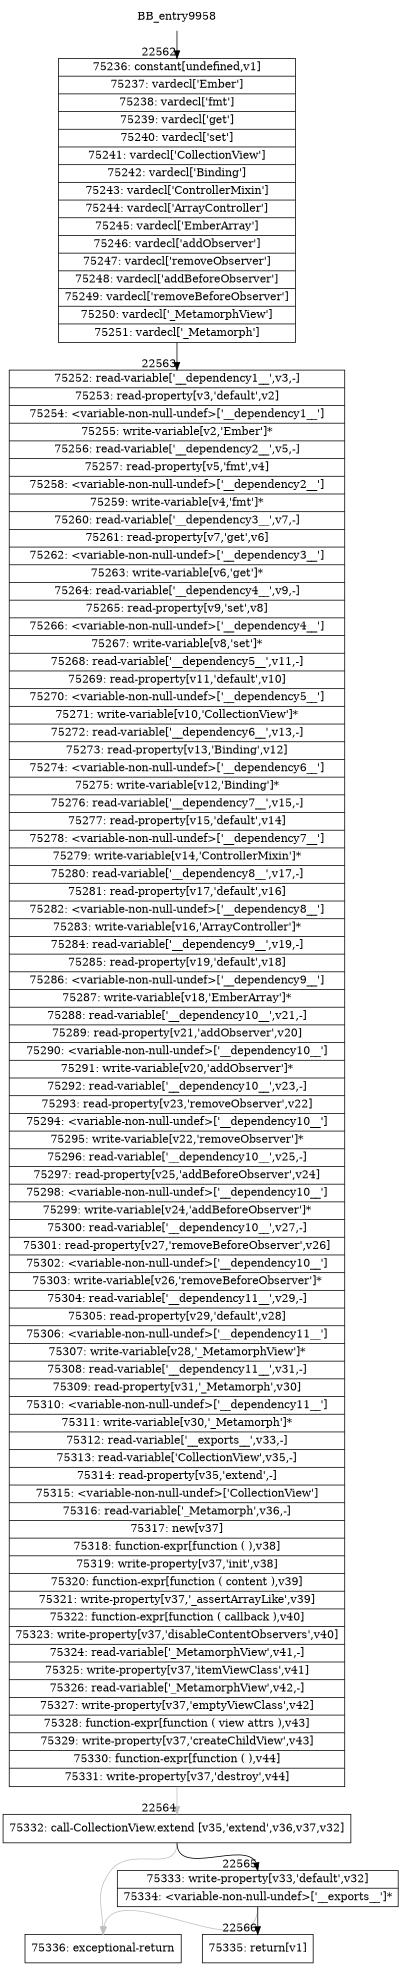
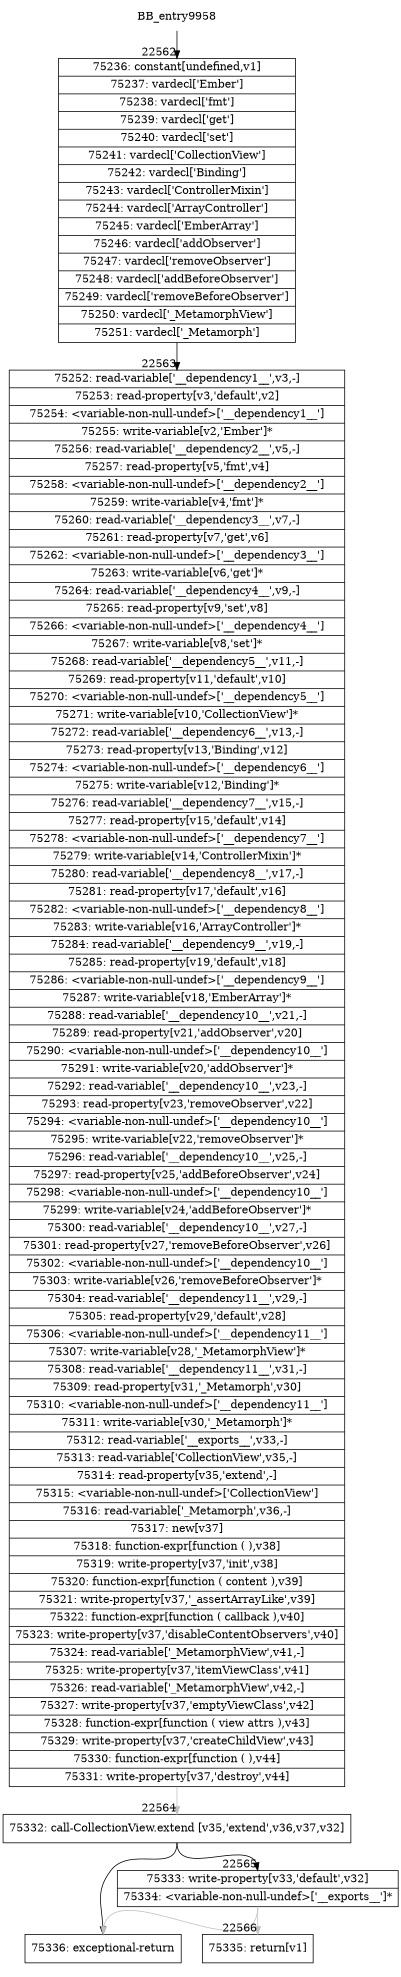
edge "75332: call-CollectionView.extend [v35,'extend',v36,v37,v32]" -> "75336: exceptional-return": color gray -> black
edge "75333: write-property[v33,'default',v32]" -> "75335: return[v1]": color black -> gray
